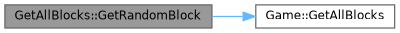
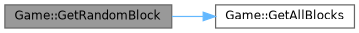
node "GetAllBlocks::GetRandomBlock": label "GetAllBlocks::GetRandomBlock" -> "Game::GetRandomBlock"
